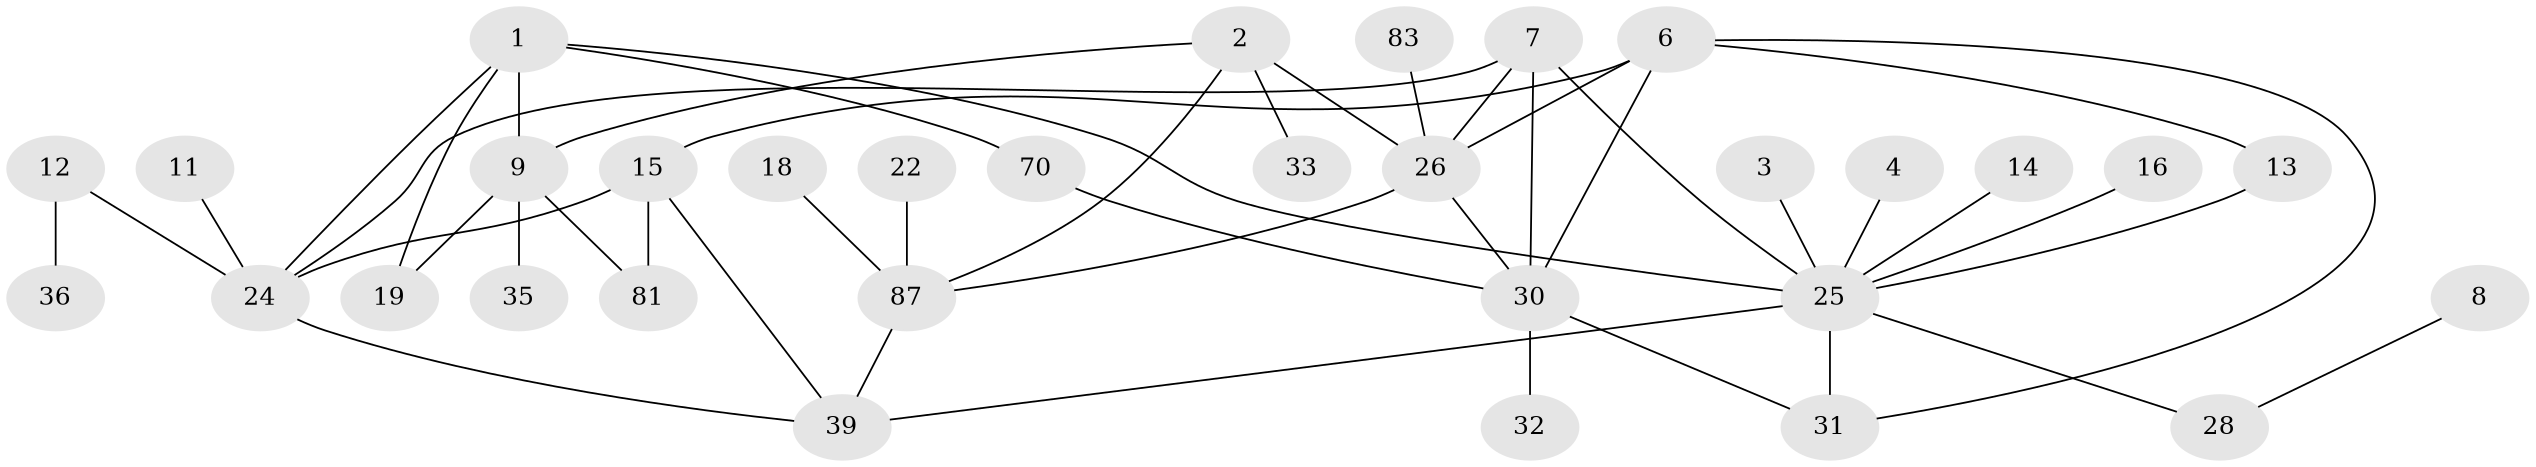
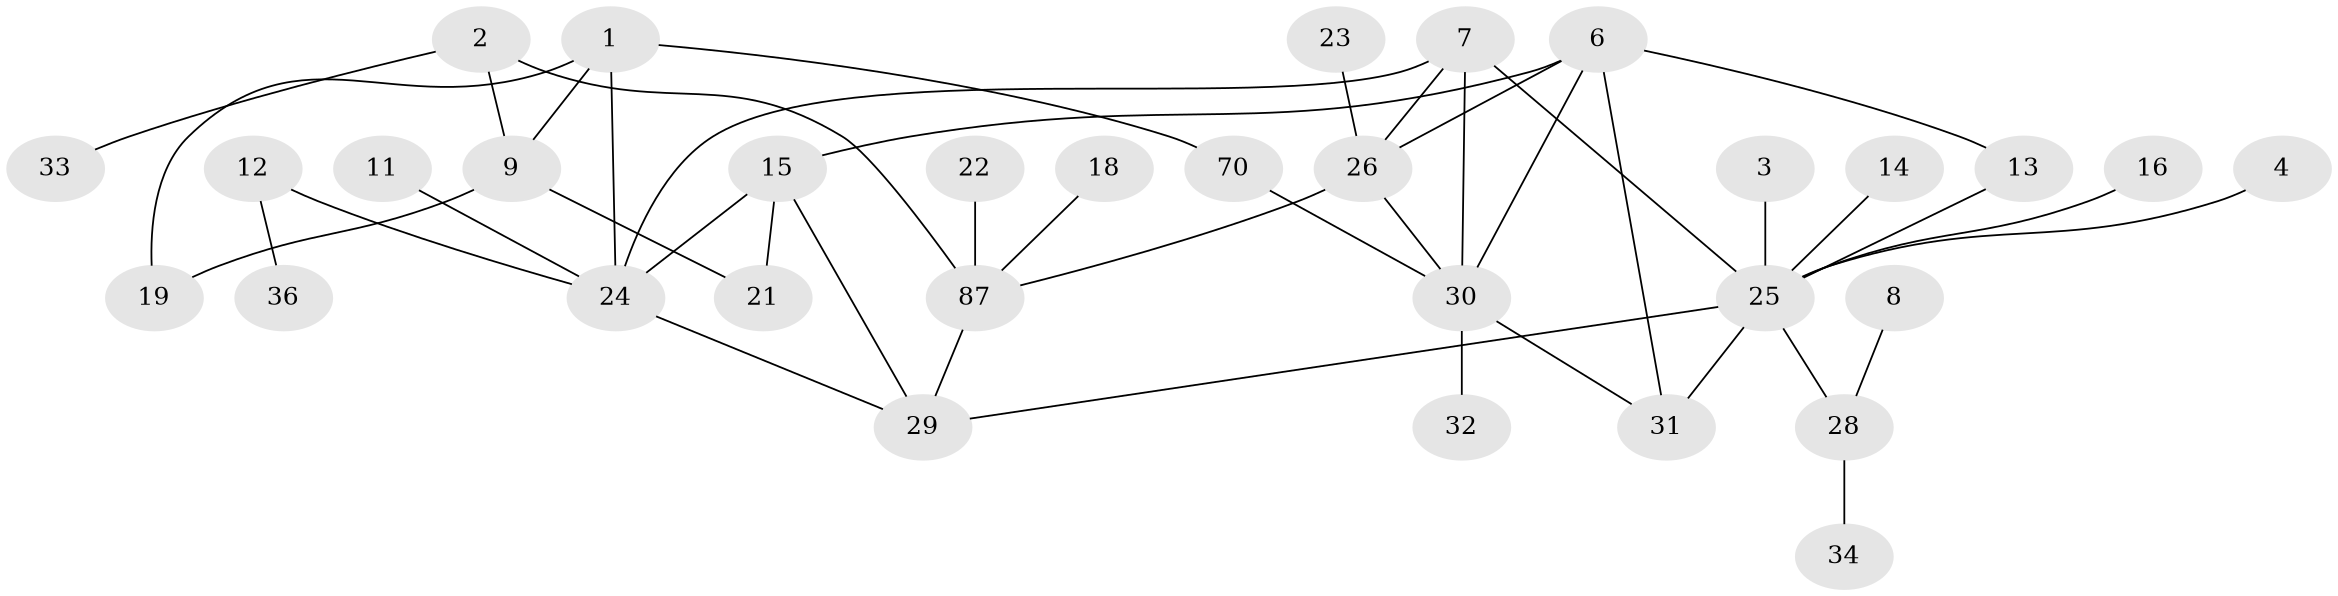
node "83": label "83" -> "23"
edge "2" -- "26": removed
edge "1" -- "25": removed
node "35": removed
node "81": label "81" -> "21"
node "39": label "39" -> "29"
node "34": added
